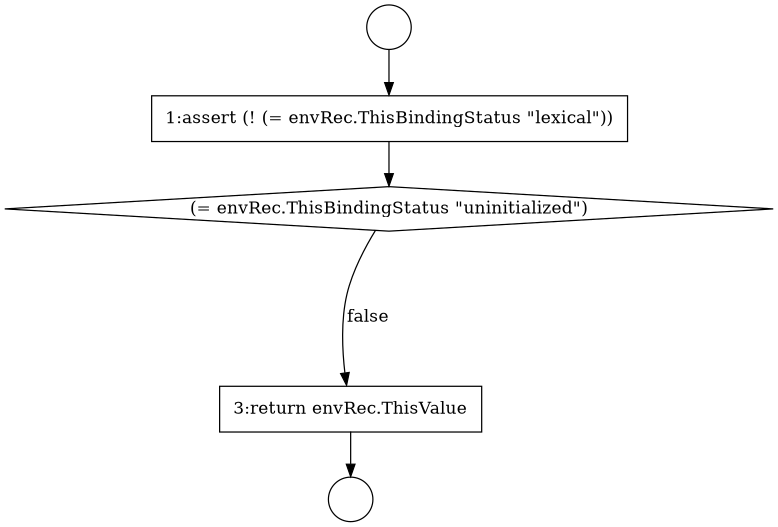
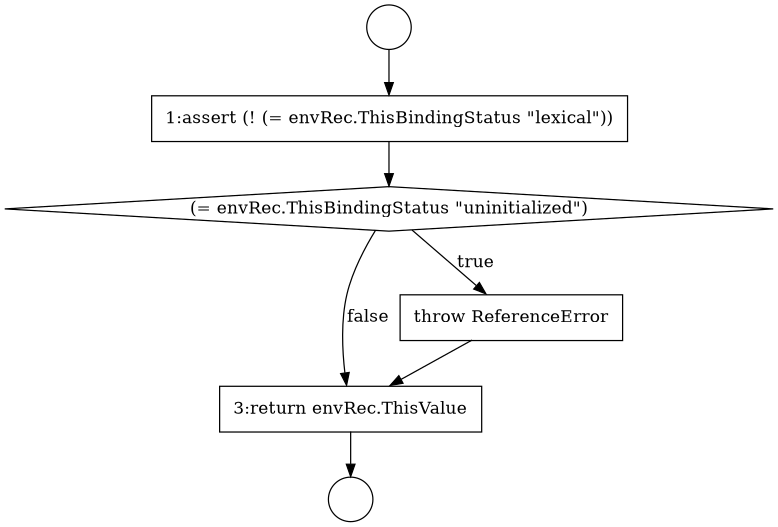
node "throw ReferenceError": added
